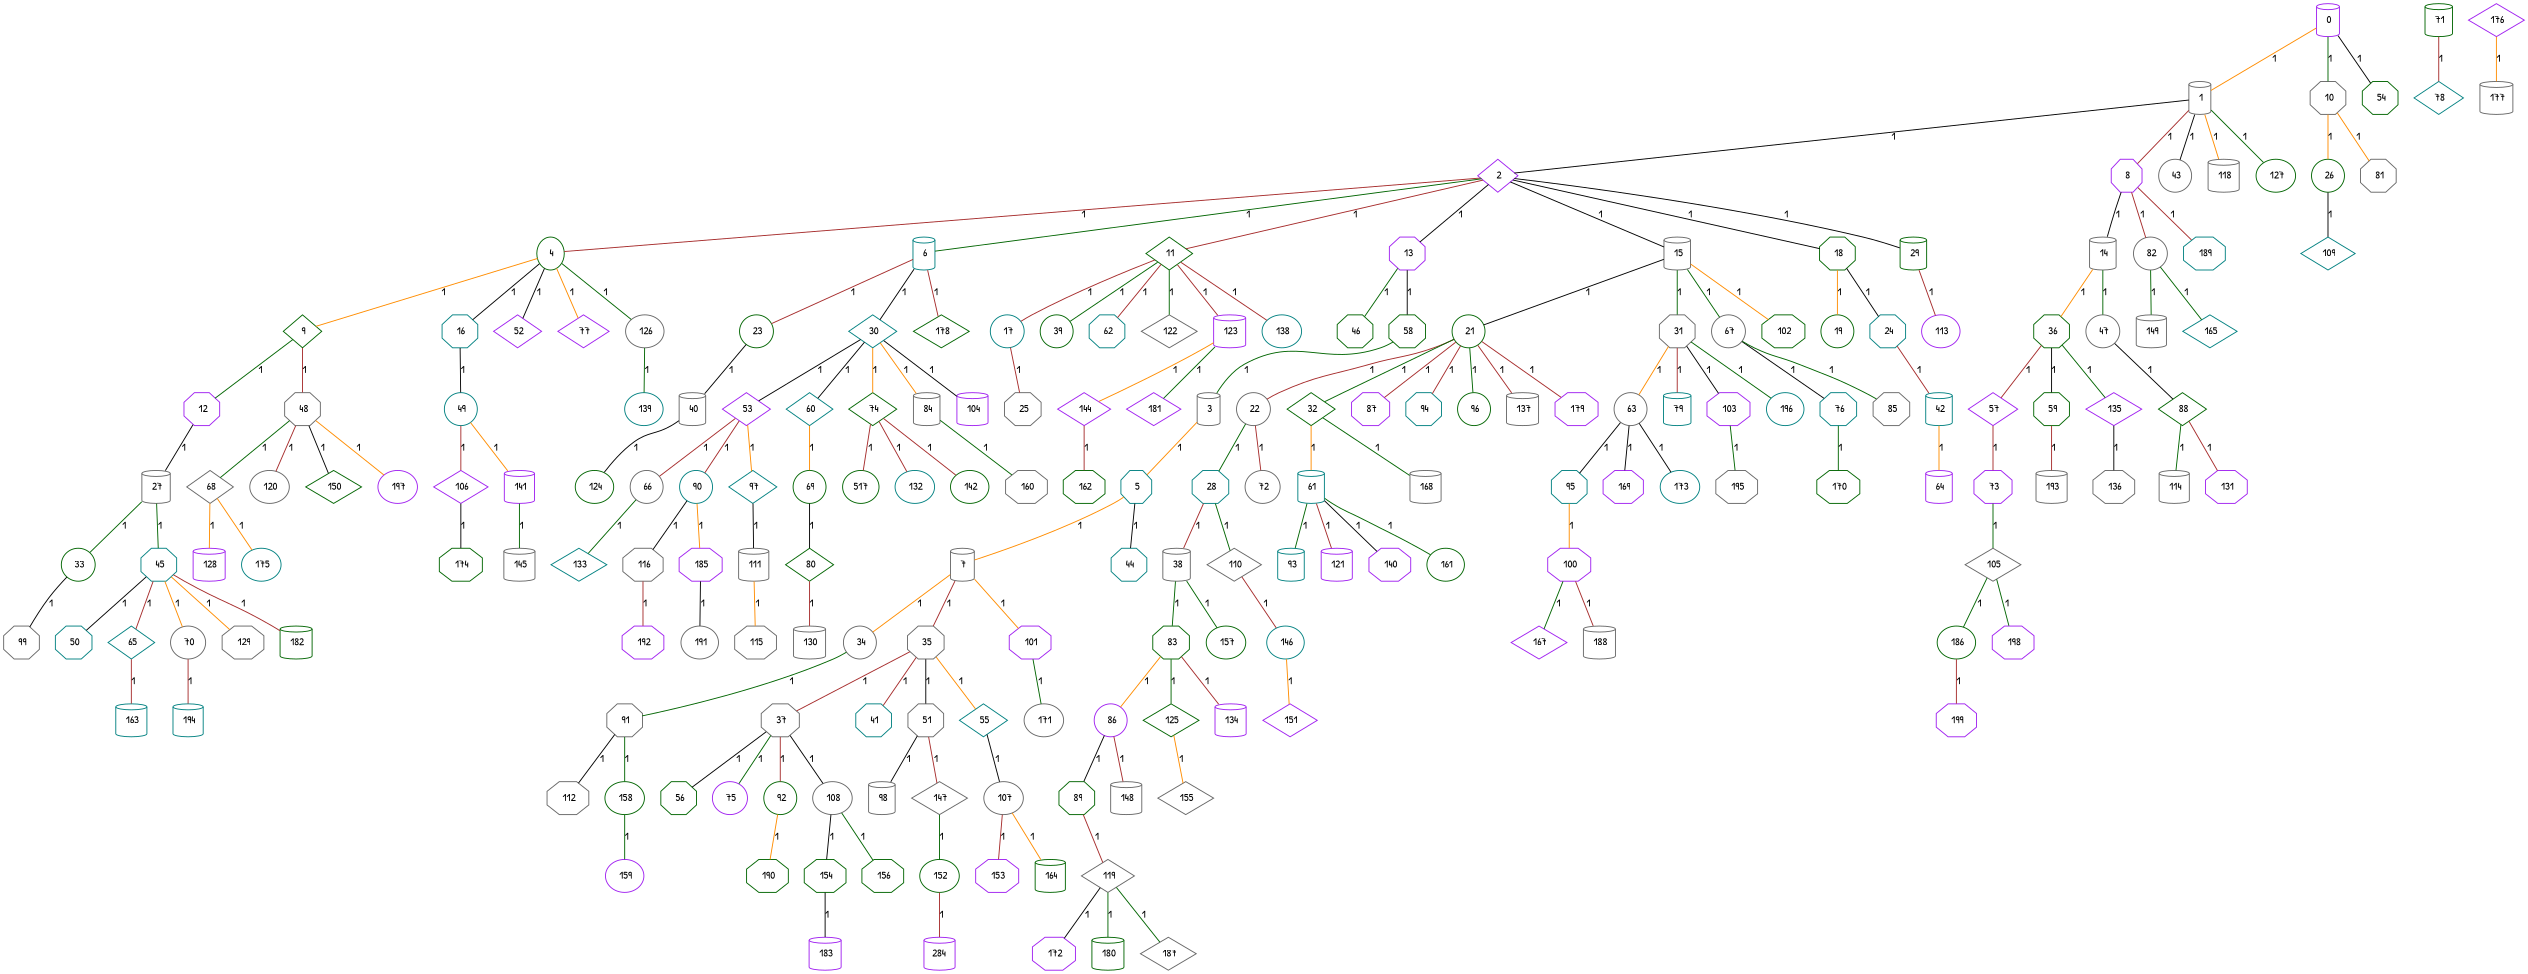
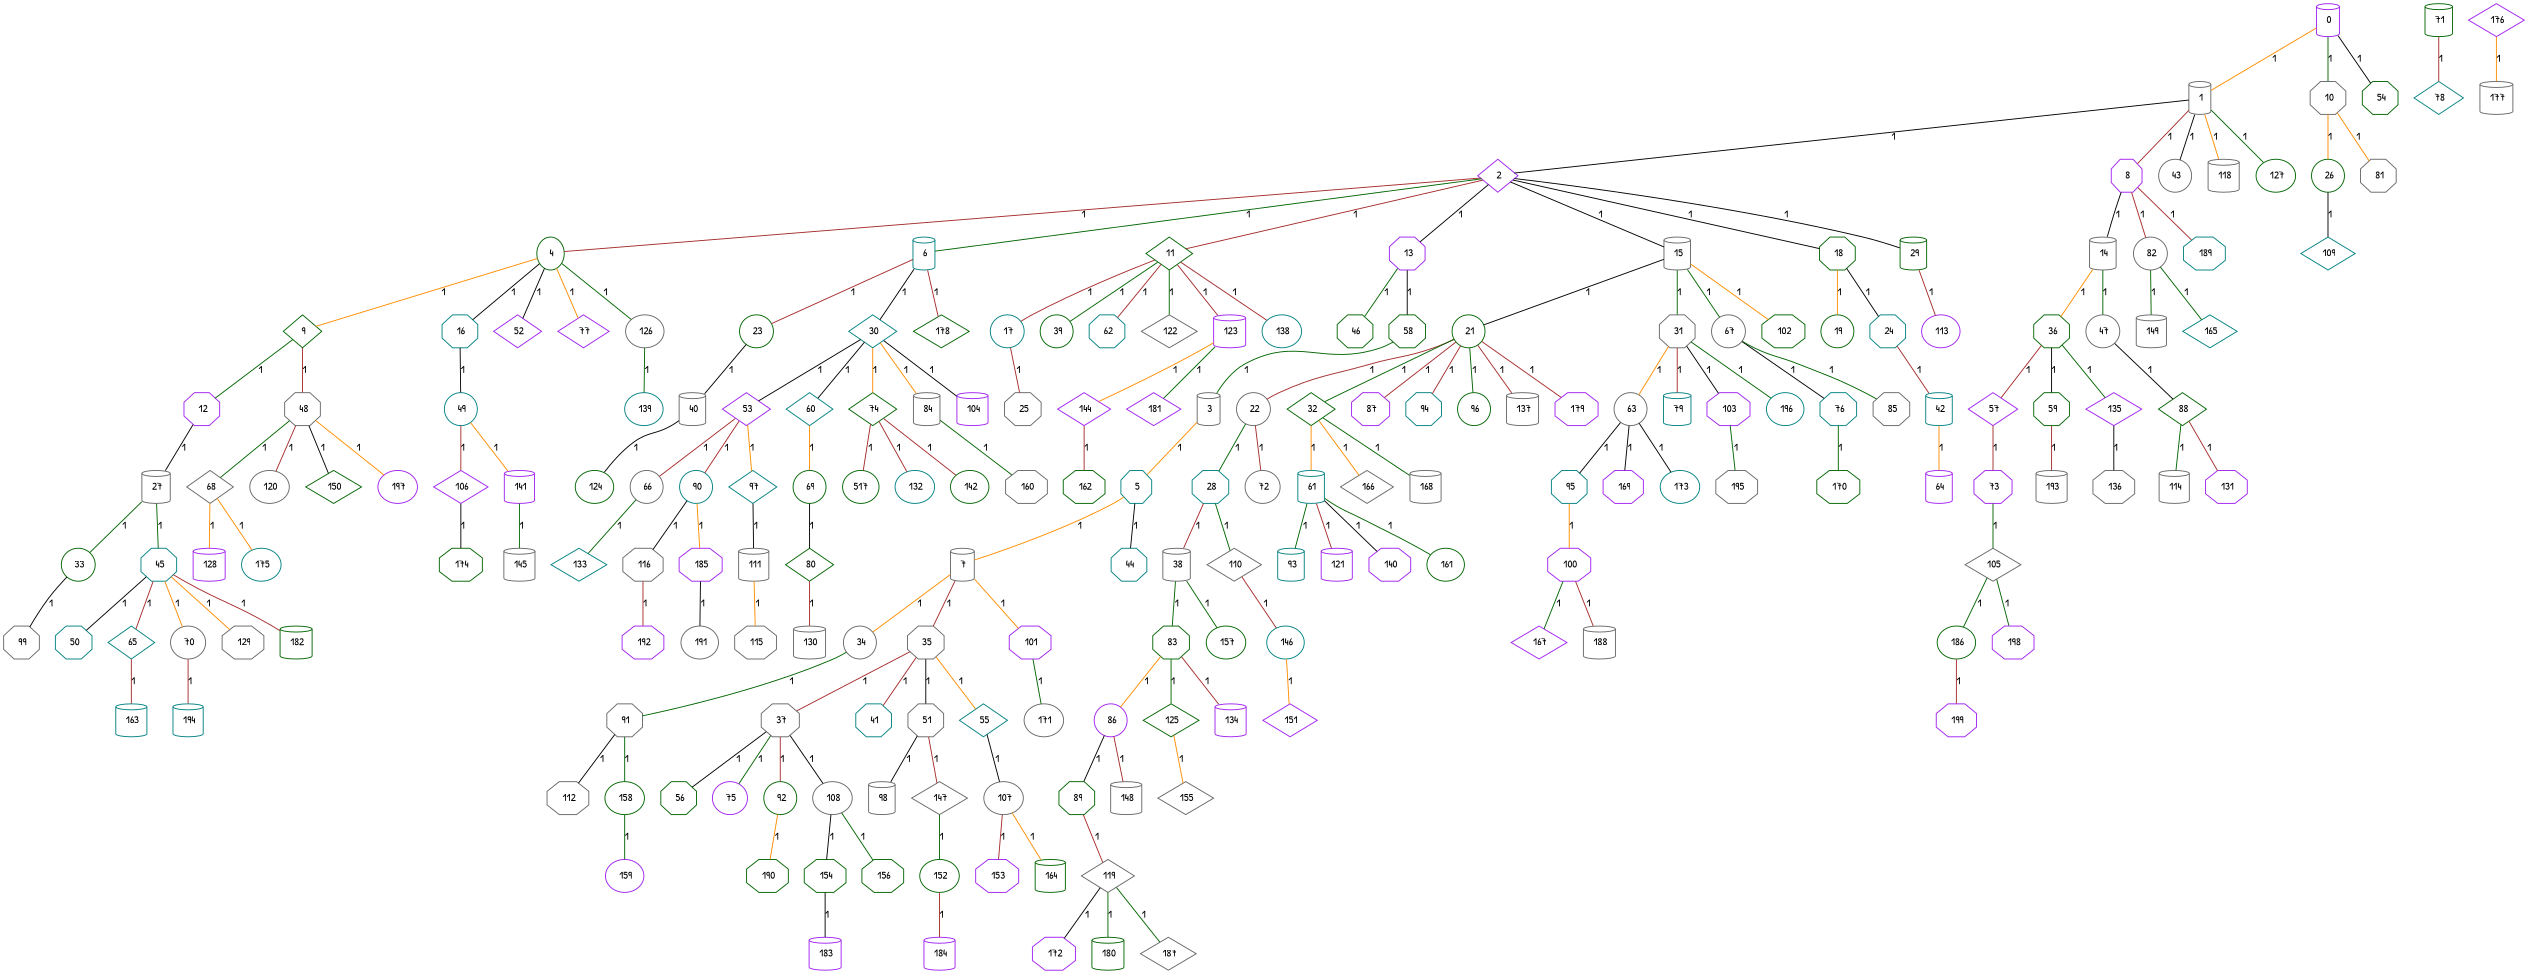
node "166": added
node "284": label "284" -> "184"
